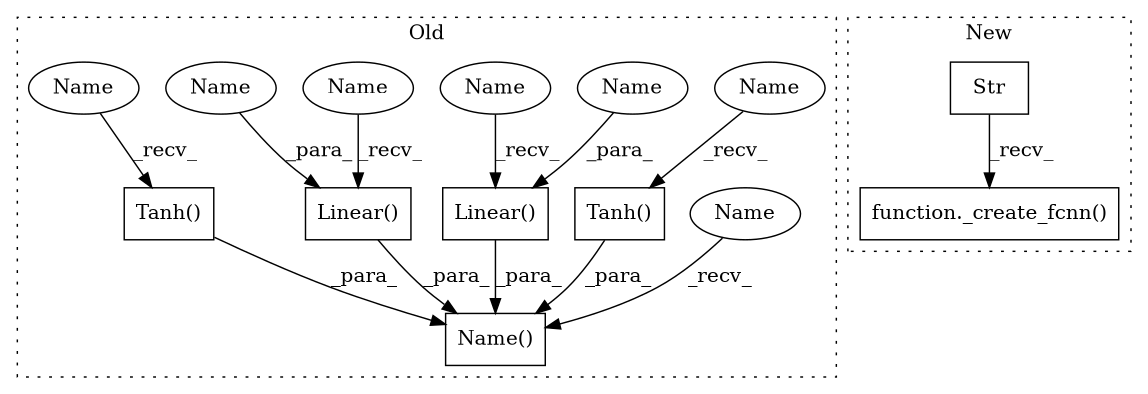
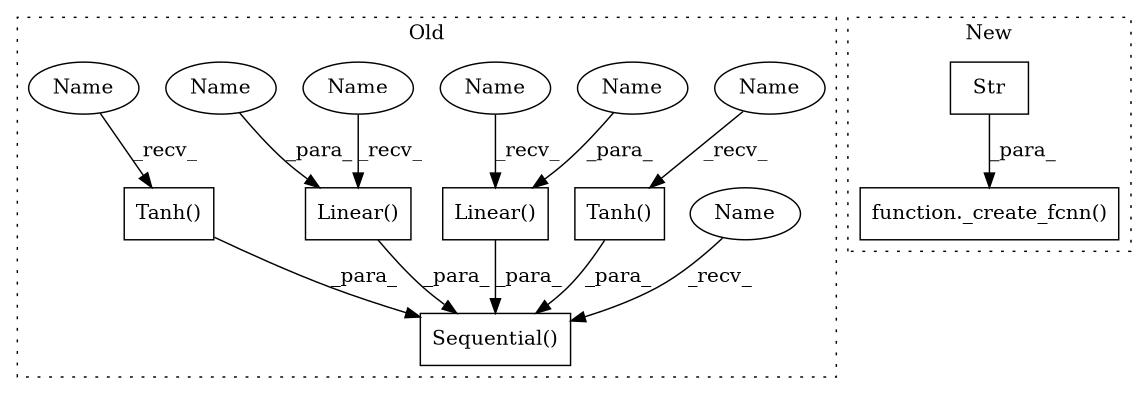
edge "Str" -> "function._create_fcnn()": label "_recv_" -> "_para_"
node "Name()": label "Name()" -> "Sequential()"
